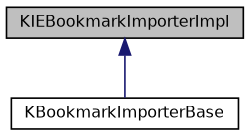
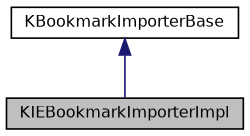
edge "KBookmarkImporterBase" -> "KIEBookmarkImporterImpl": reversed
